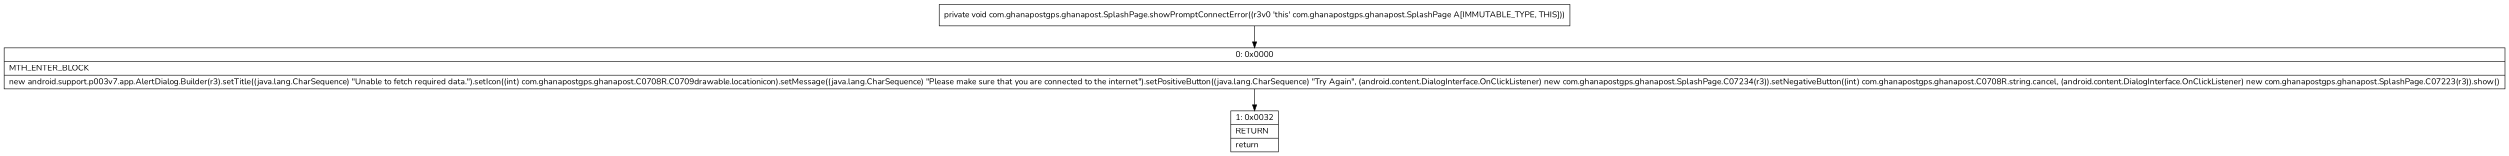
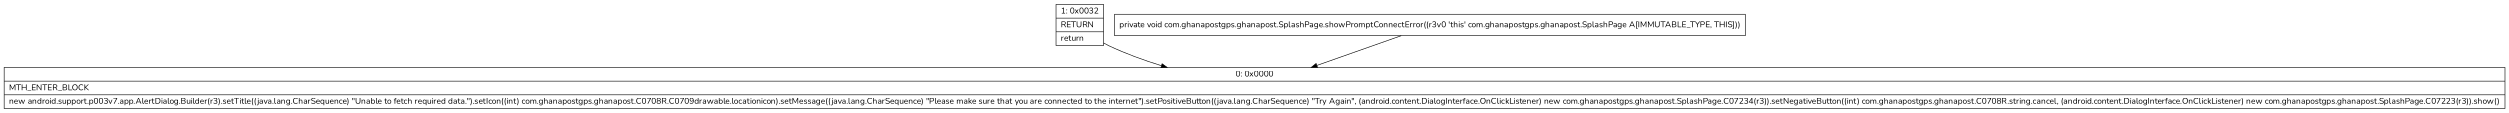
edge "0: 0x0000" -> "1: 0x0032": reversed
